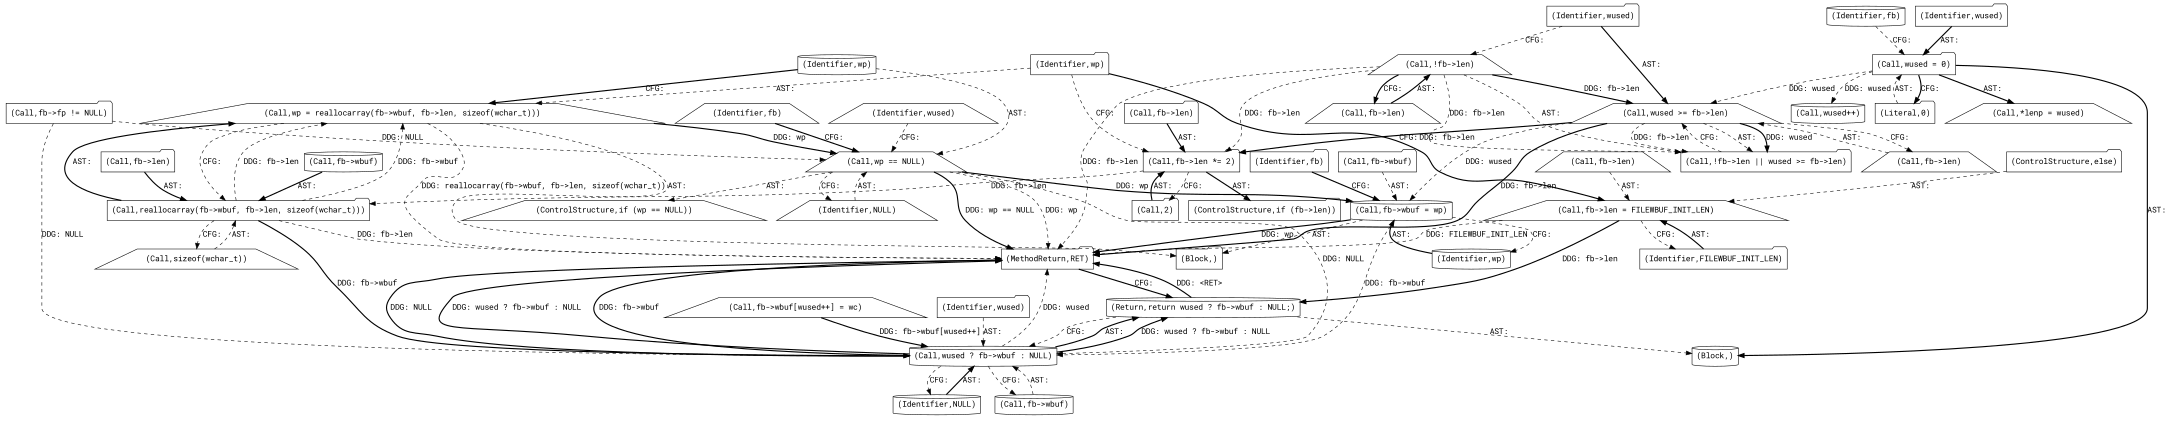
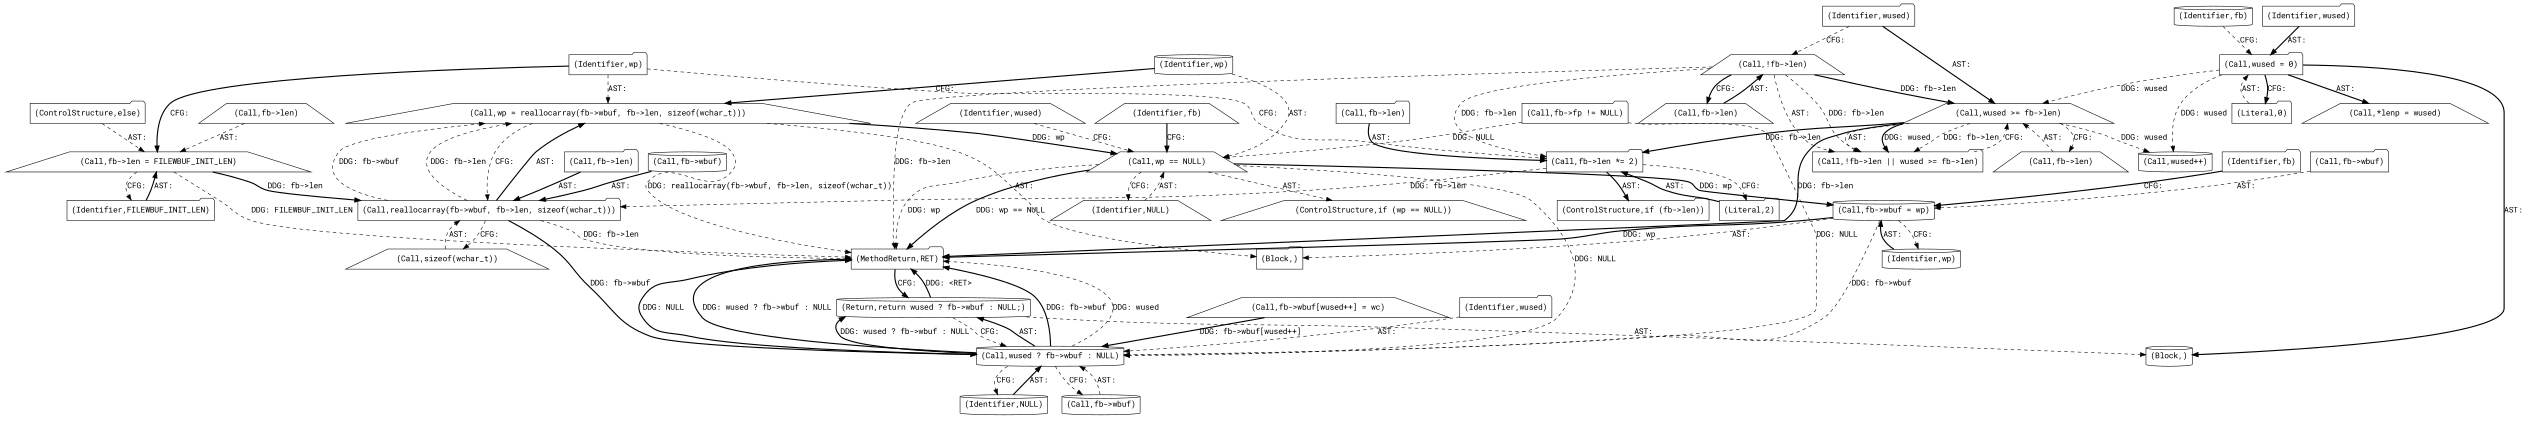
edge "(Call,wused >= fb->len)" -> "(Call,fb->wbuf = wp)": now "(Call,wused >= fb->len)" -> "(Call,wused++)"
node "(Call,2)": label "(Call,2)" -> "(Literal,2)"
edge "(Call,fb->len = FILEWBUF_INIT_LEN)" -> "(Return,return wused ? fb->wbuf : NULL;)": now "(Call,fb->len = FILEWBUF_INIT_LEN)" -> "(Call,reallocarray(fb->wbuf, fb->len, sizeof(wchar_t)))"
